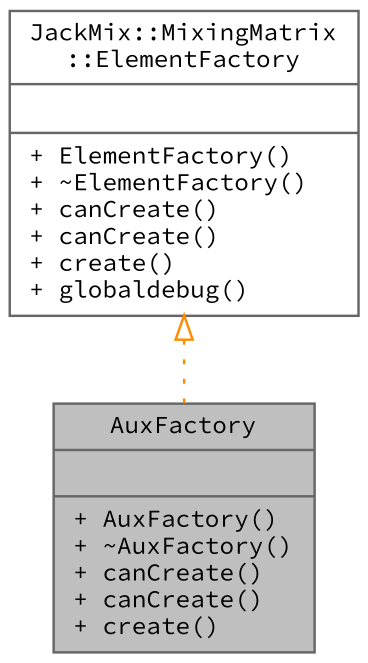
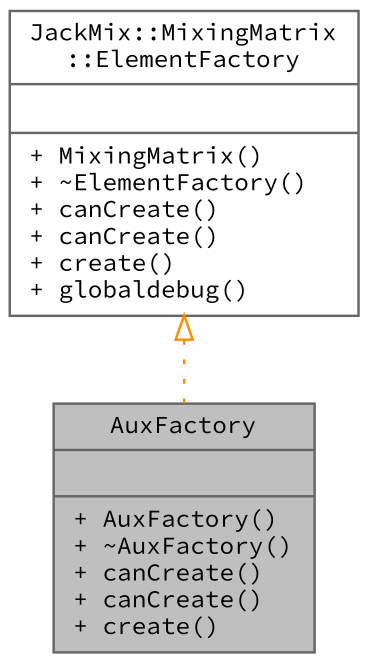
node "JackMix::MixingMatrix": text "+ ElementFactory()" -> "+ MixingMatrix()"
